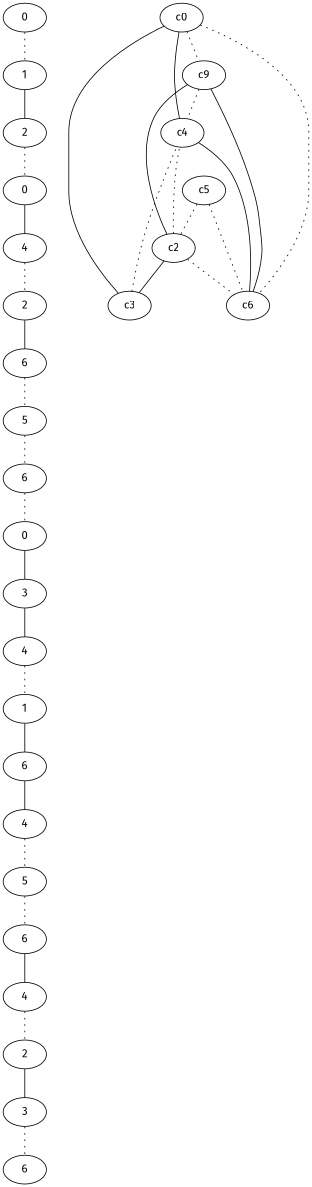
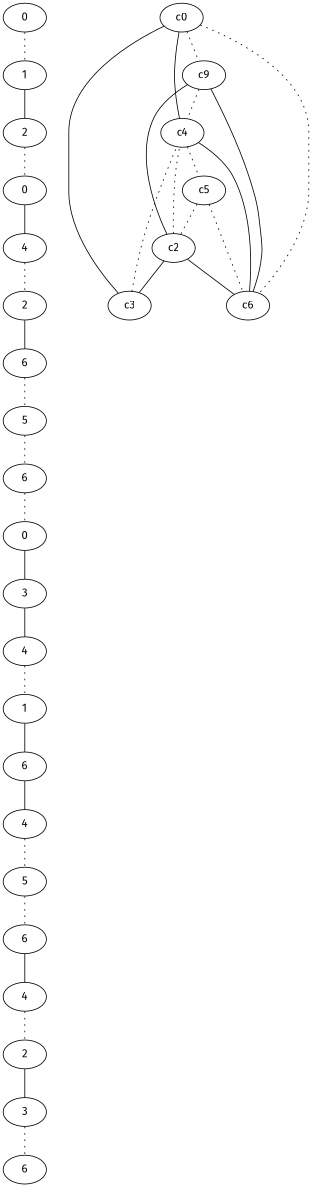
edge "c4" -- "c5": added
edge "c2" -- "c6": style dotted -> solid
